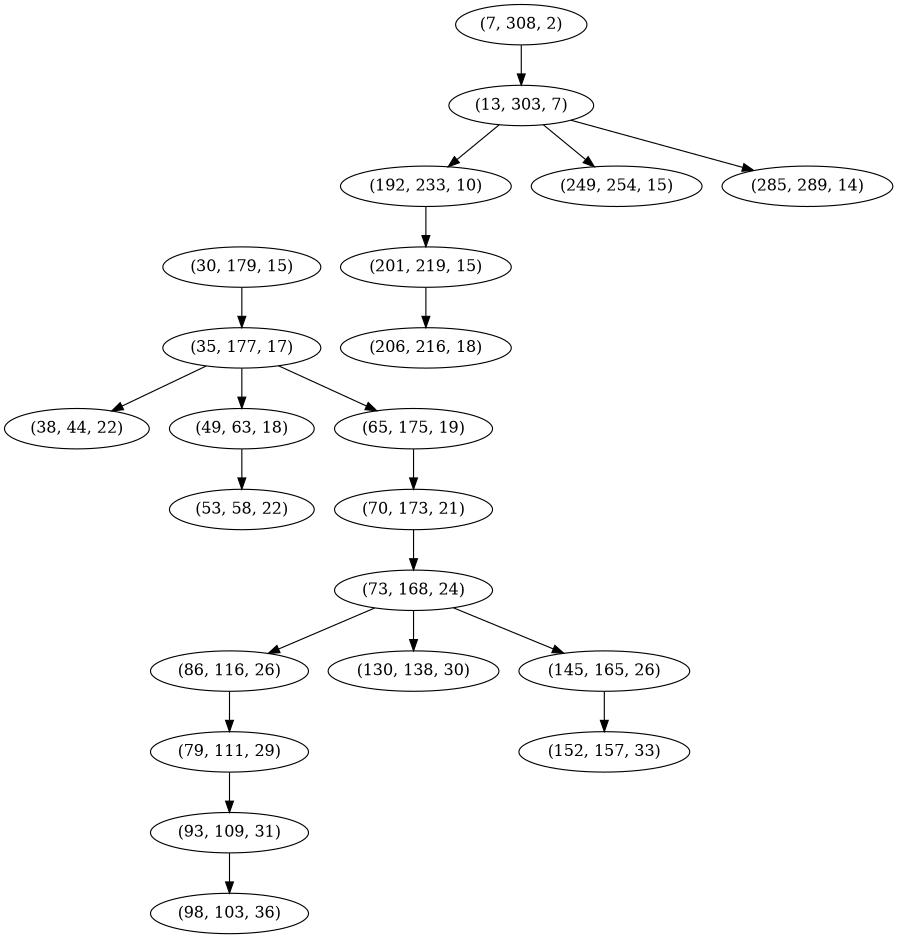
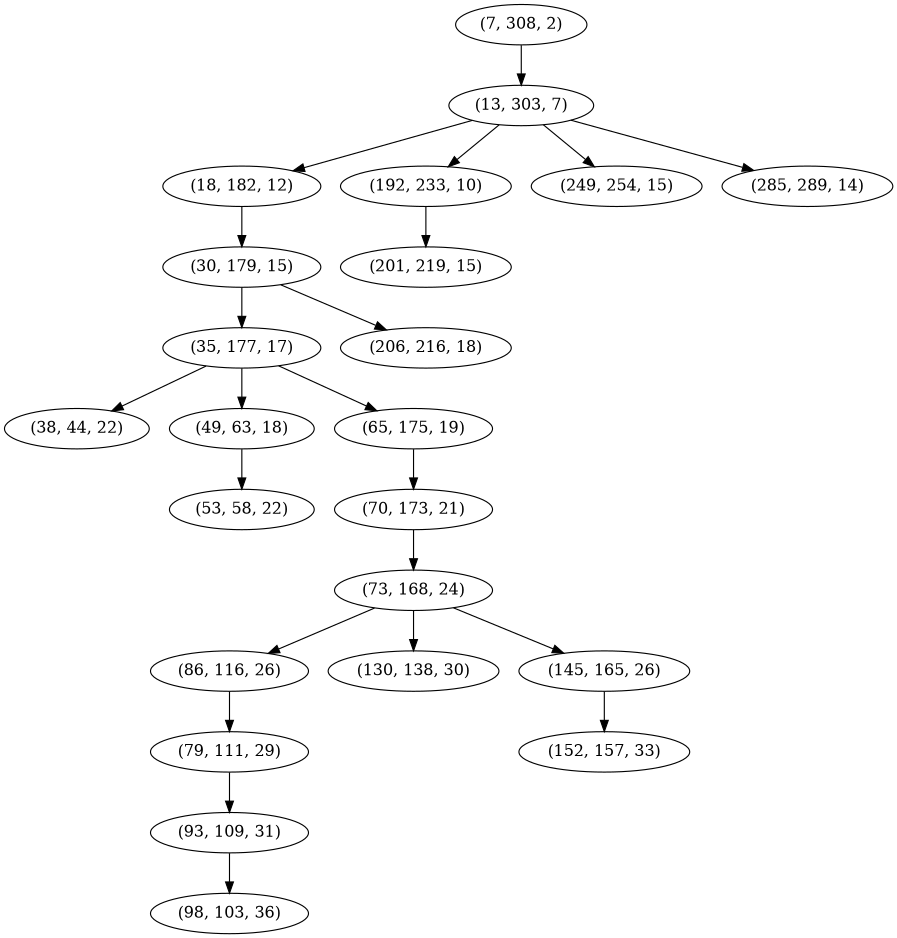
node "(18, 182, 12)": added
edge "(201, 219, 15)" -> "(206, 216, 18)": now "(30, 179, 15)" -> "(206, 216, 18)"
